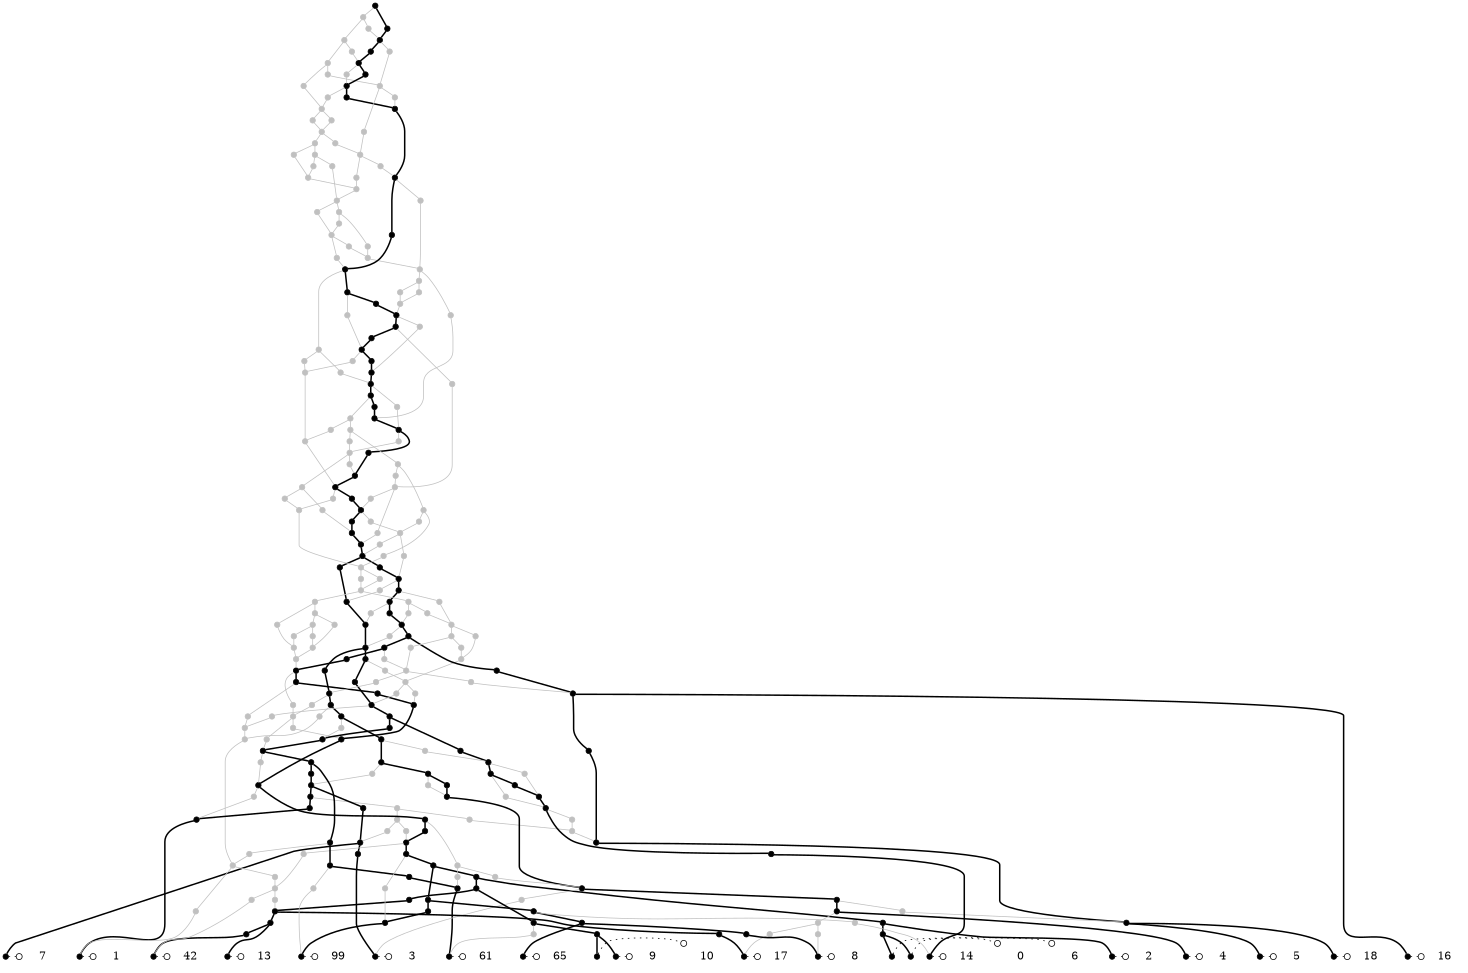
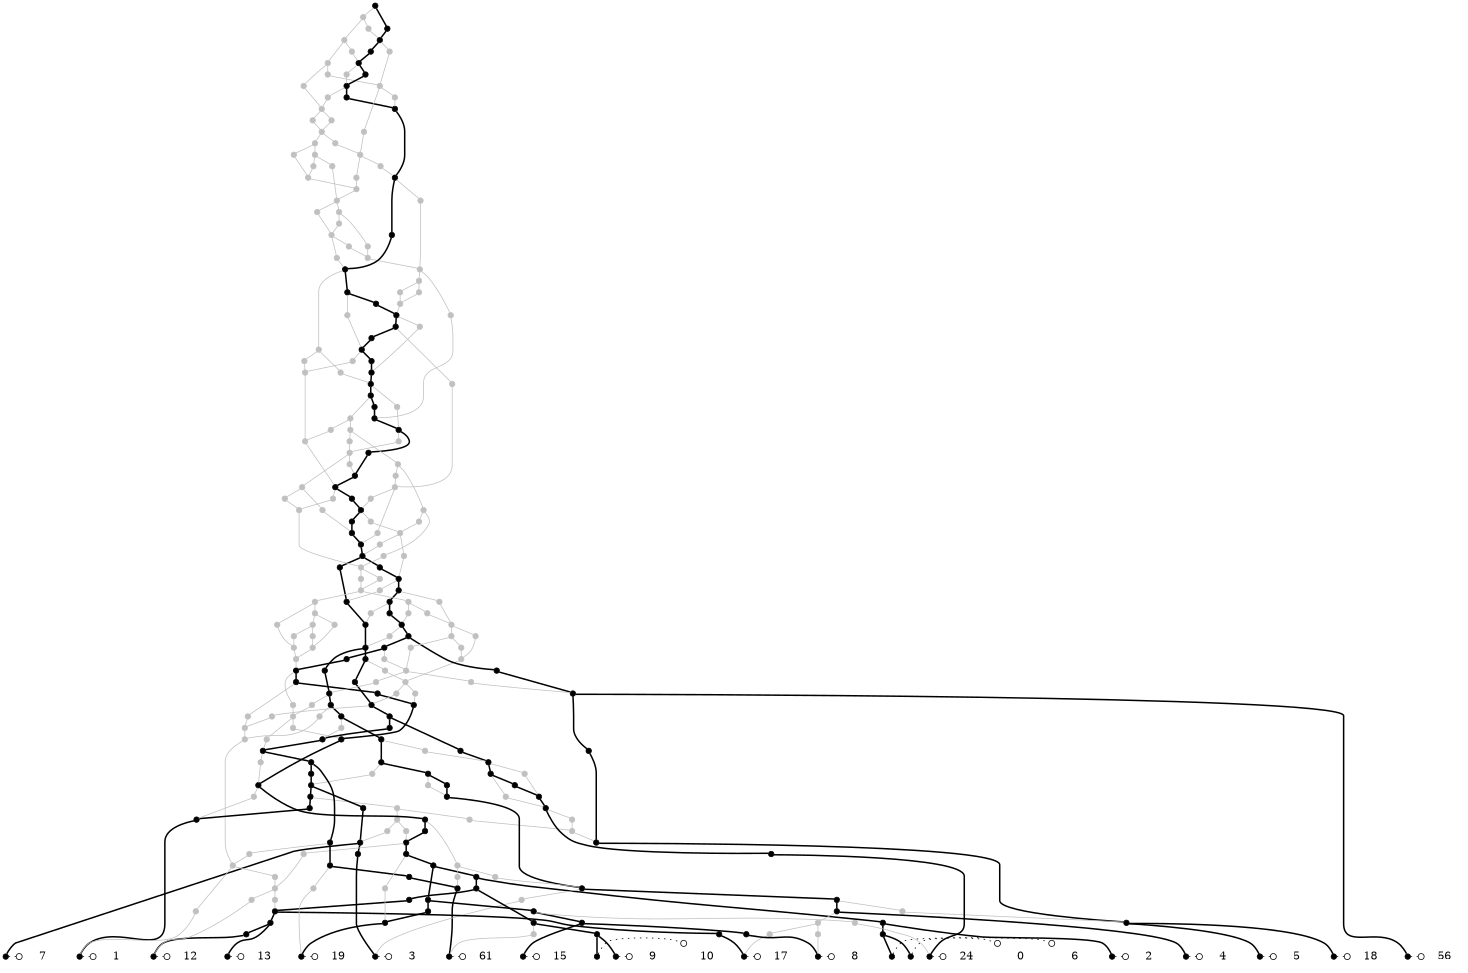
node "42": label "42" -> "12"
node "99": label "99" -> "19"
node "65": label "65" -> "15"
node "14": label "14" -> "24"
node "16": label "16" -> "56"
